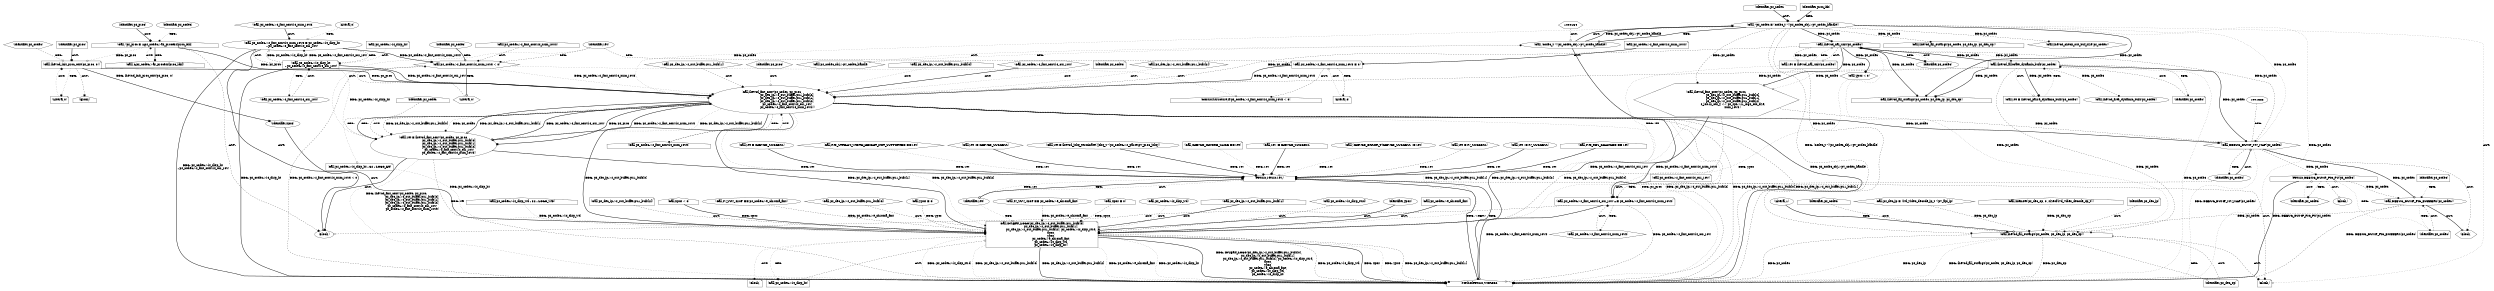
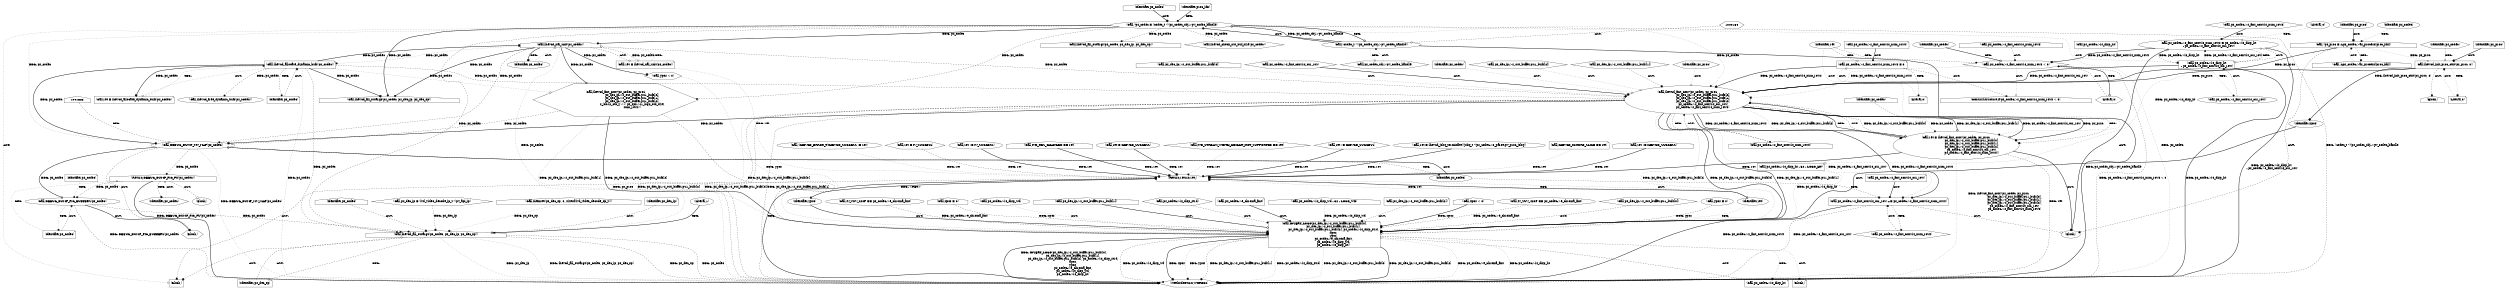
edge "(Call,*ps_proc = &ps_codec->as_process[proc_idx])" -> "(Call,&ps_codec->as_process[proc_idx])": style bold -> dashed
node "(Call,ret = ihevcd_parse_dynamic_bufs(ps_codec))": label "(Call,ret = ihevcd_parse_dynamic_bufs(ps_codec))" -> "(Call,ret = ihevcd_allocate_dynamic_bufs(ps_codec))"
node "1001683": shape ellipse -> house
node "(Call,DEBUG_DUMP_MV_MAP(ps_codec))": shape hexagon -> ellipse
edge "(Return,return ret;)" -> "(MethodReturn,WORD32)": now "(Return,return ret;)" -> "(Identifier,ypos)"
node "(MethodReturn,WORD32)": shape house -> hexagon
